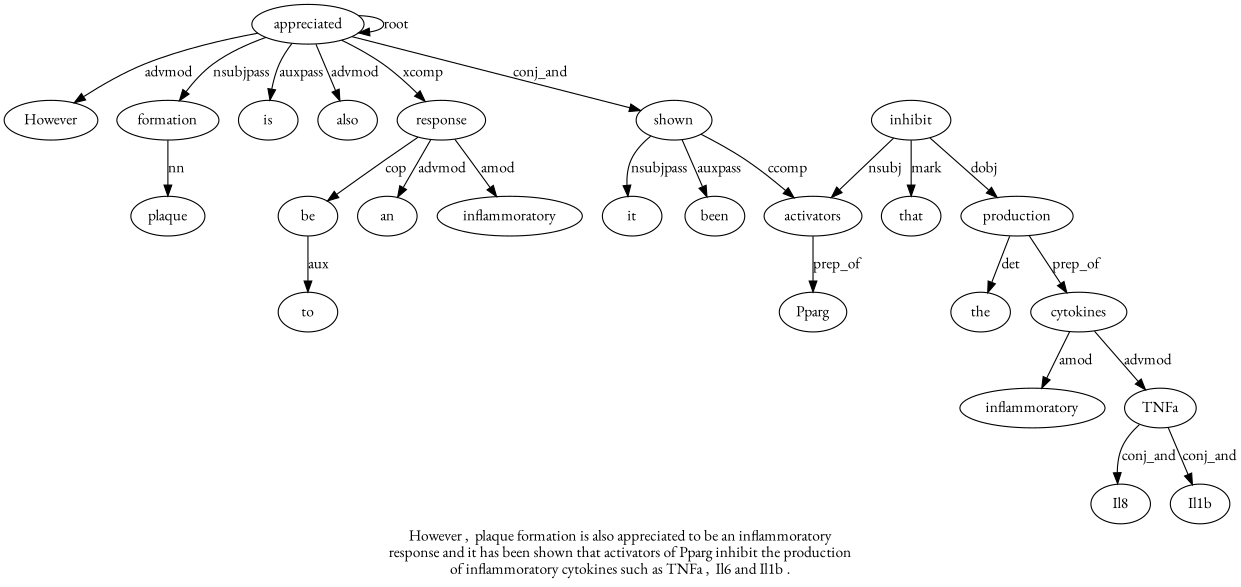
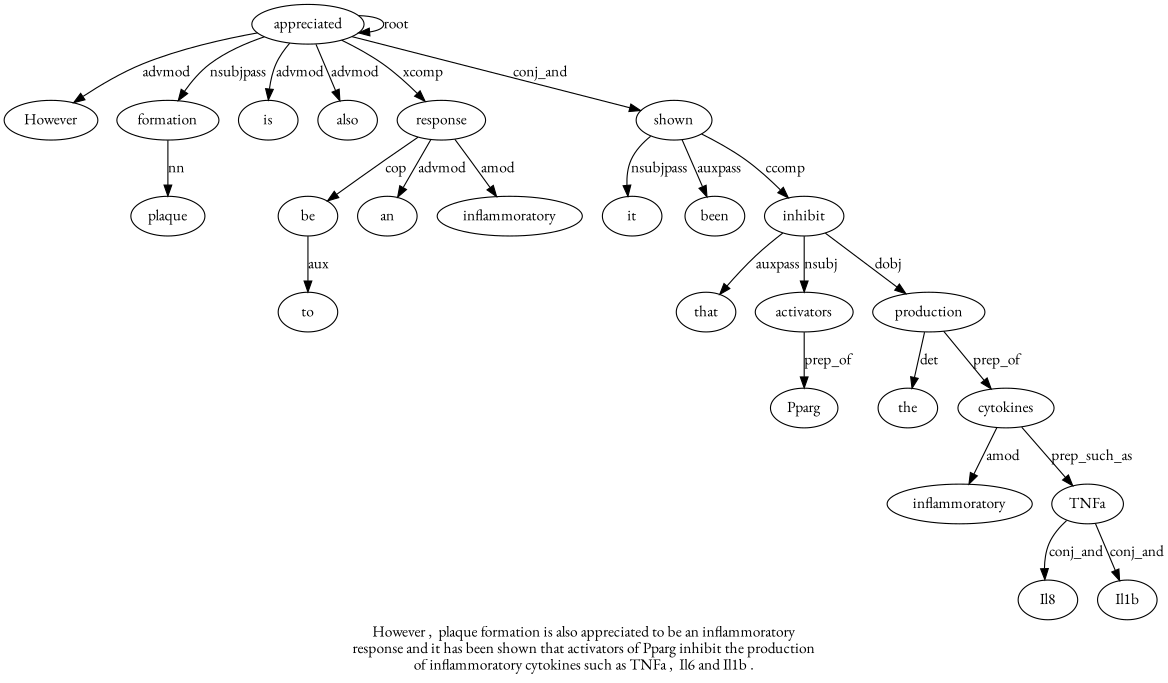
edge "appreciated" -> "is": label "auxpass" -> "advmod"
edge "shown" -> "activators": now "shown" -> "inhibit"
edge "inhibit" -> "that": label "mark" -> "auxpass"
edge "cytokines" -> "TNFa": label "advmod" -> "prep_such_as"
